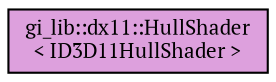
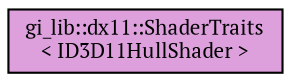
node "gi_lib::dx11::HullShader < ID3D11HullShader >": label "gi_lib::dx11::HullShader < ID3D11HullShader >" -> "gi_lib::dx11::ShaderTraits < ID3D11HullShader >"
